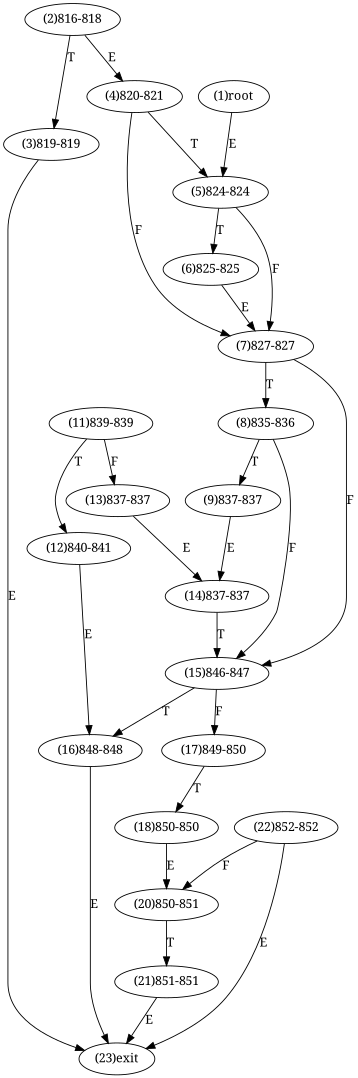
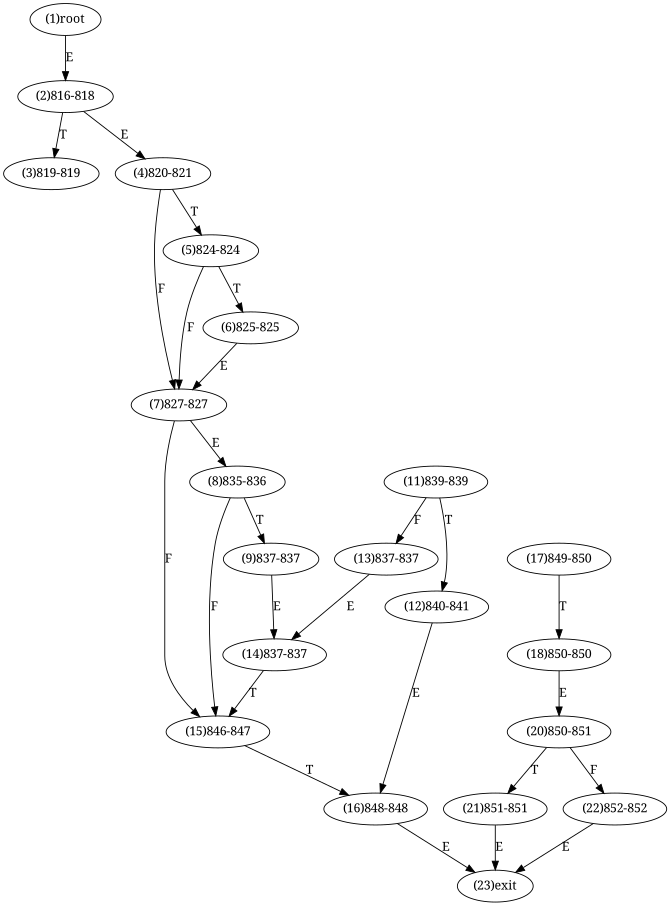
edge "(1)root" -> "(5)824-824": now "(1)root" -> "(2)816-818"
edge "(7)827-827" -> "(8)835-836": label "T" -> "E"
edge "(3)819-819" -> "(23)exit": removed, label "E"
edge "(15)846-847" -> "(17)849-850": removed, label "F"
edge "(22)852-852" -> "(20)850-851": reversed
